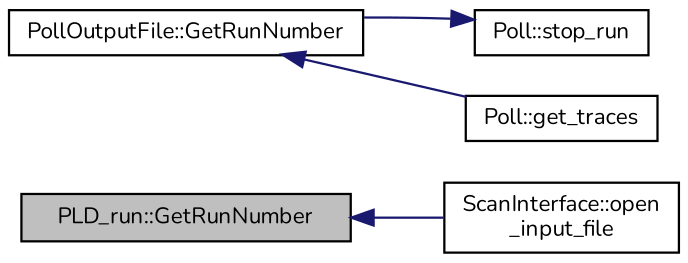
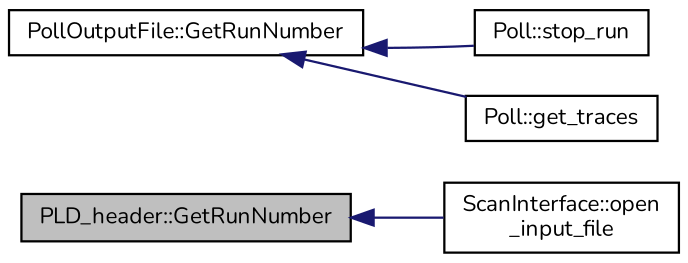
edge "PollOutputFile::GetRunNumber" -> "Poll::stop_run": reversed
node "PLD_run::GetRunNumber": label "PLD_run::GetRunNumber" -> "PLD_header::GetRunNumber"
